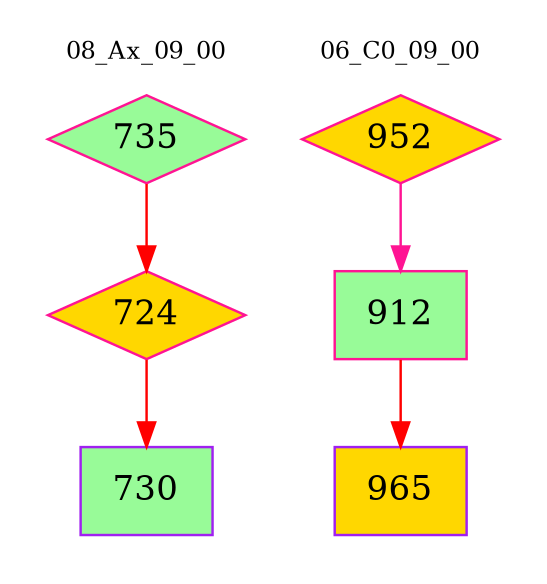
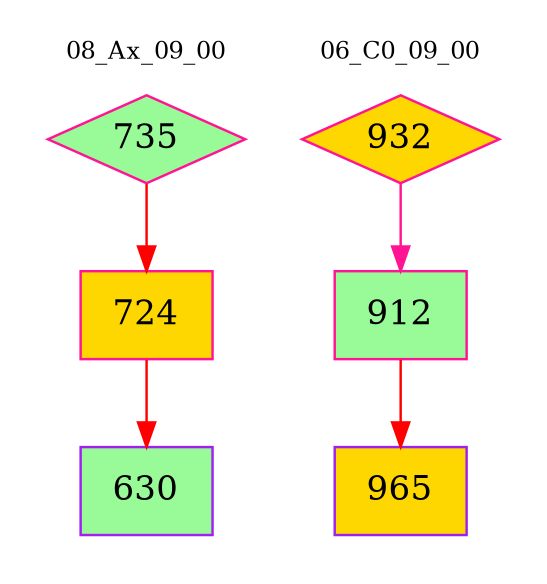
node "952": label "952" -> "932"
node "724": shape diamond -> box
node "730": label "730" -> "630"
